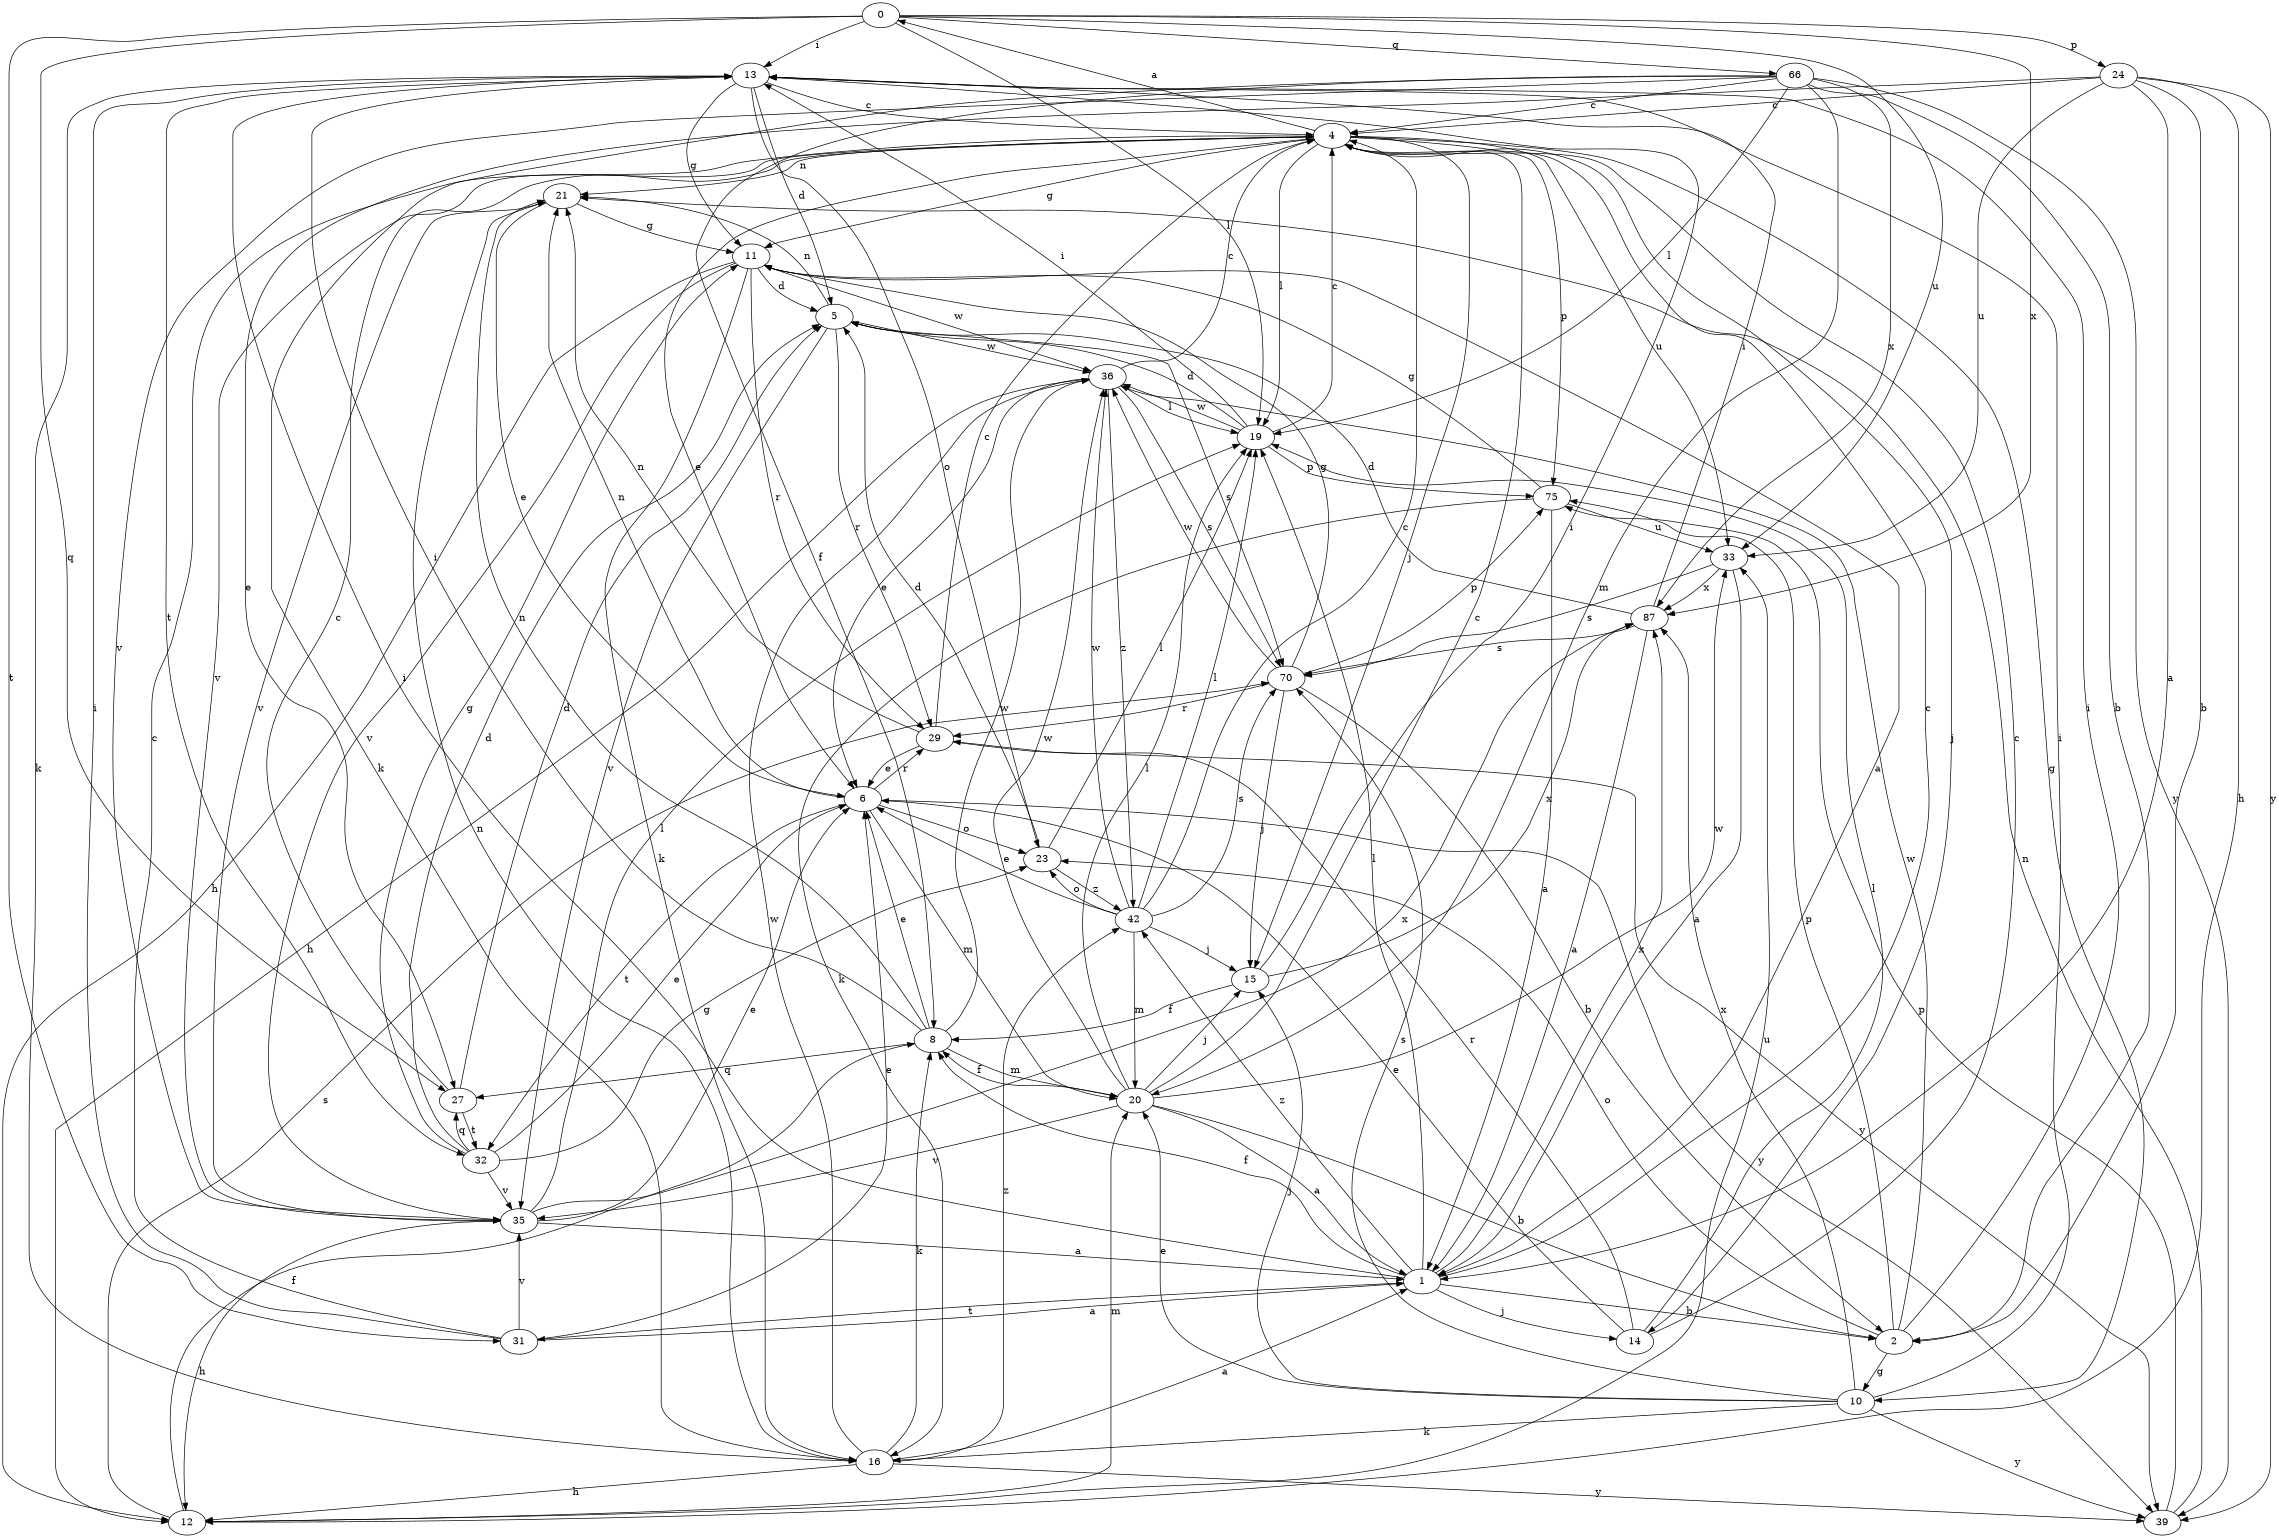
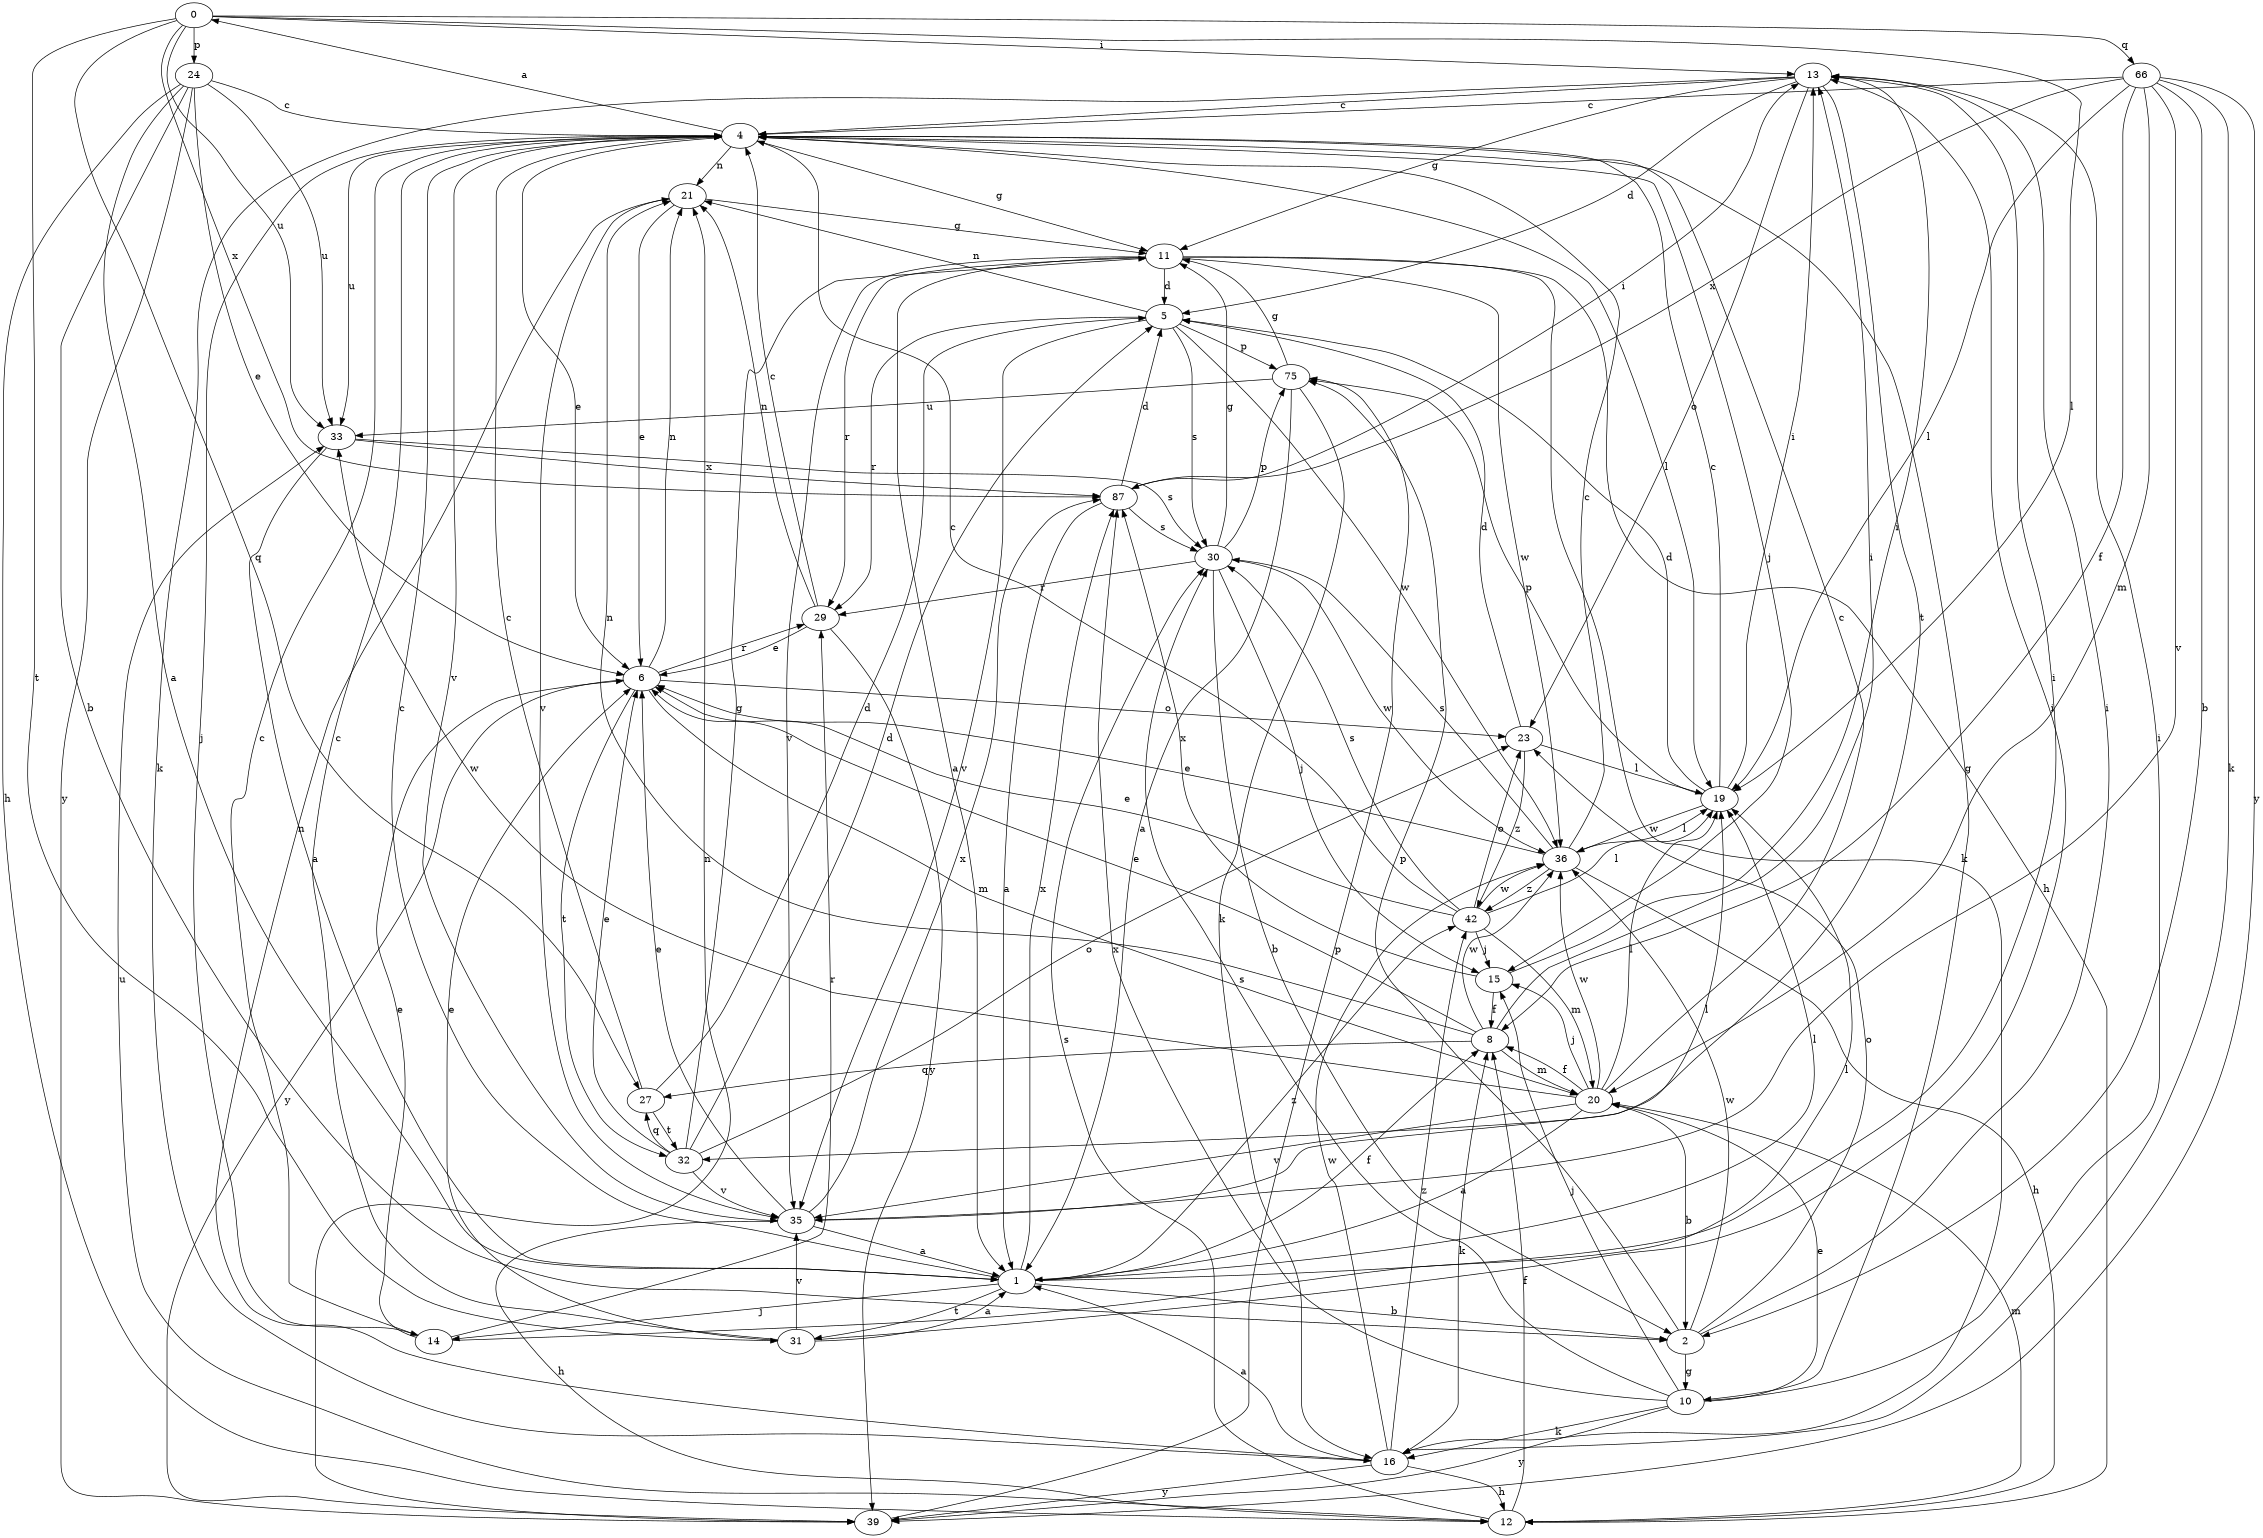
edge "24" -> "27": now "24" -> "6"
edge "4" -> "75": now "5" -> "75"
node "70": label "70" -> "30"
edge "32" -> "23": label "g" -> "o"
